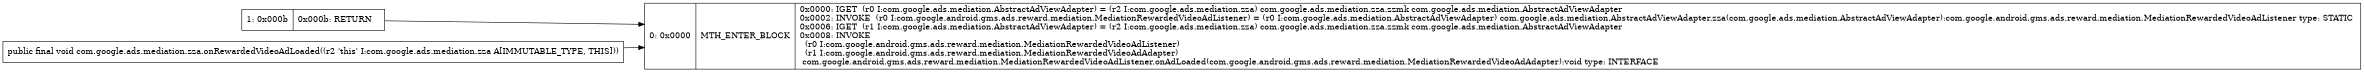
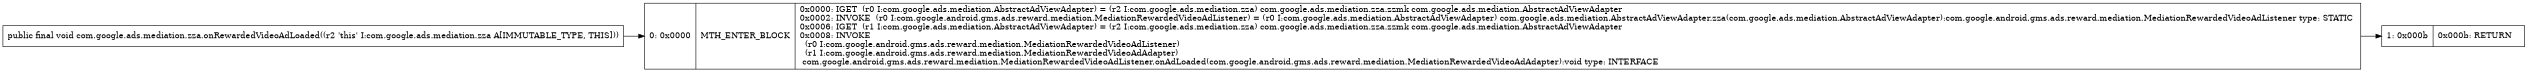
edge "1: 0x000b" -> "0: 0x0000": reversed
